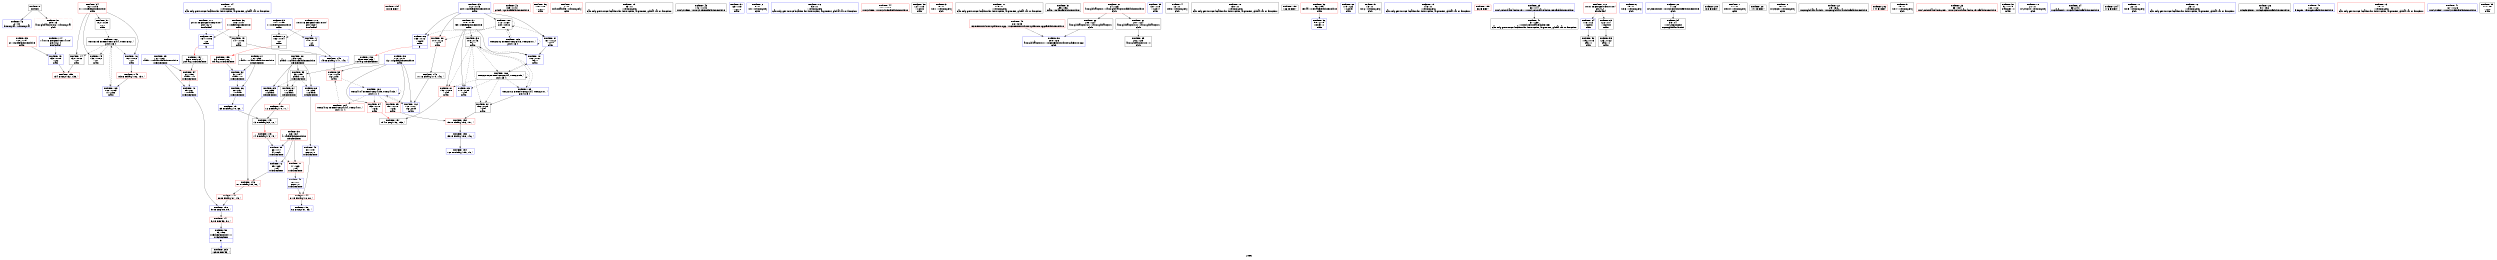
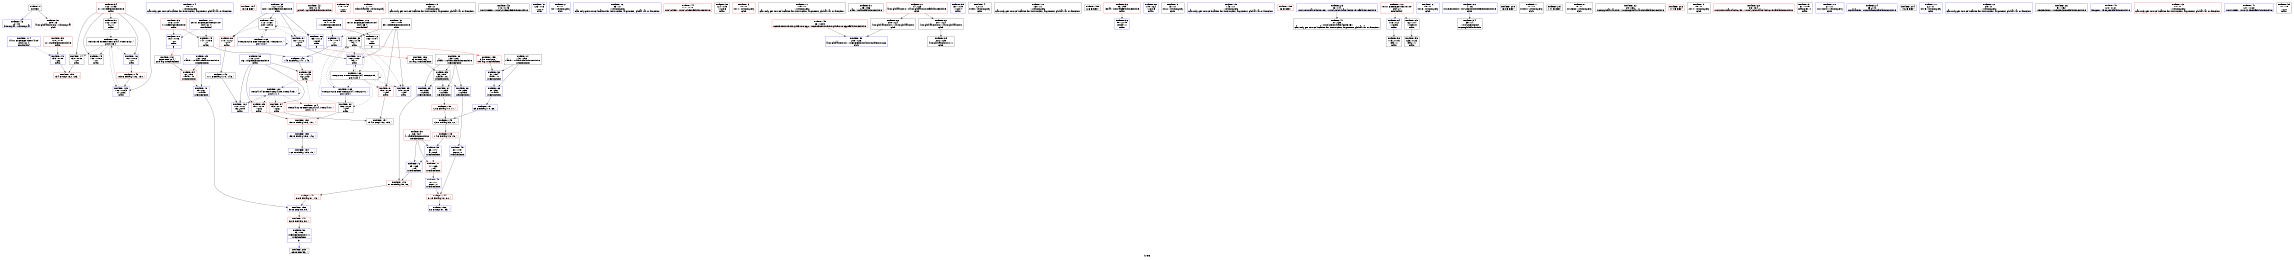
edge "NodeID: 34" -> "NodeID: 103": added
edge "NodeID: 98" -> "NodeID: 82": reversed
edge "NodeID: 84" -> "NodeID: 157": color red -> black
edge "NodeID: 149" -> "NodeID: 143": color red -> black
